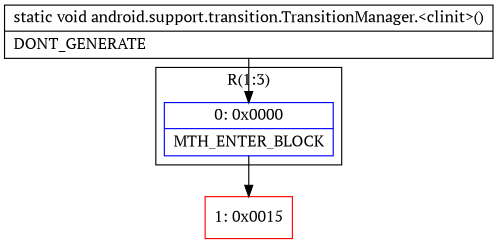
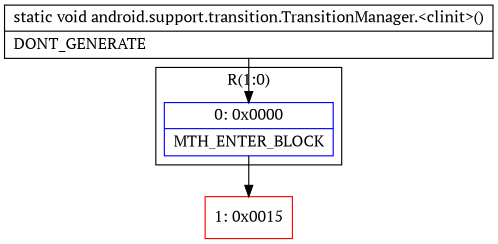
cluster "R(1:3)": label "R(1:3)" -> "R(1:0)"
